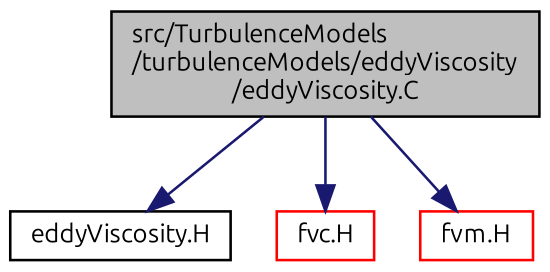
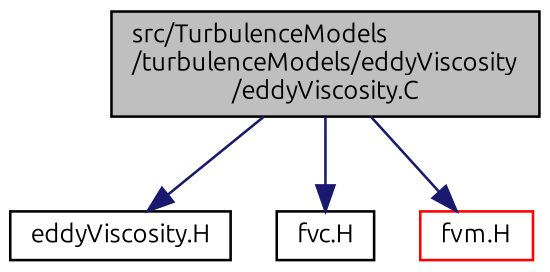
node "fvc.H": color red -> black
